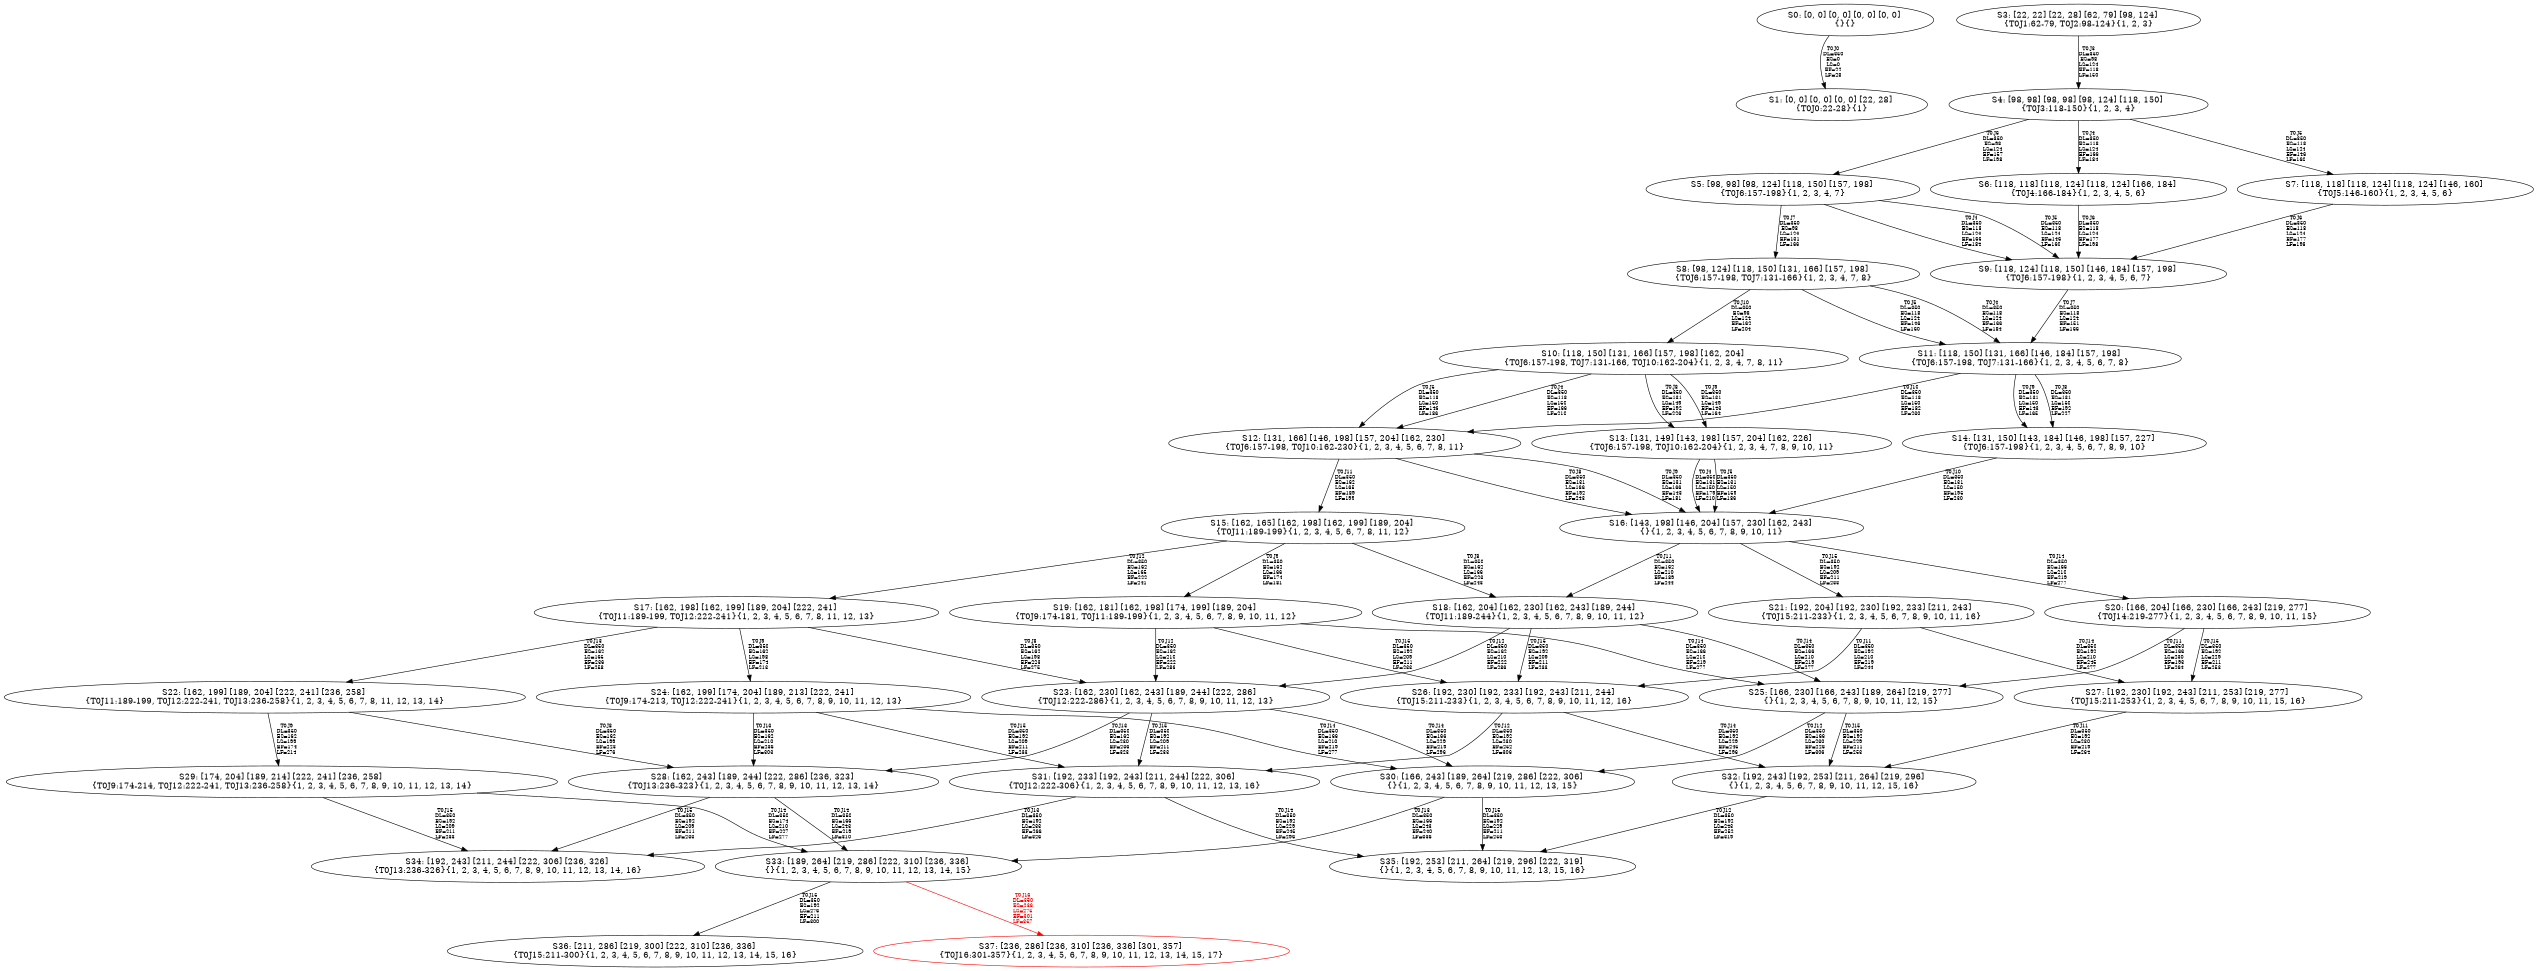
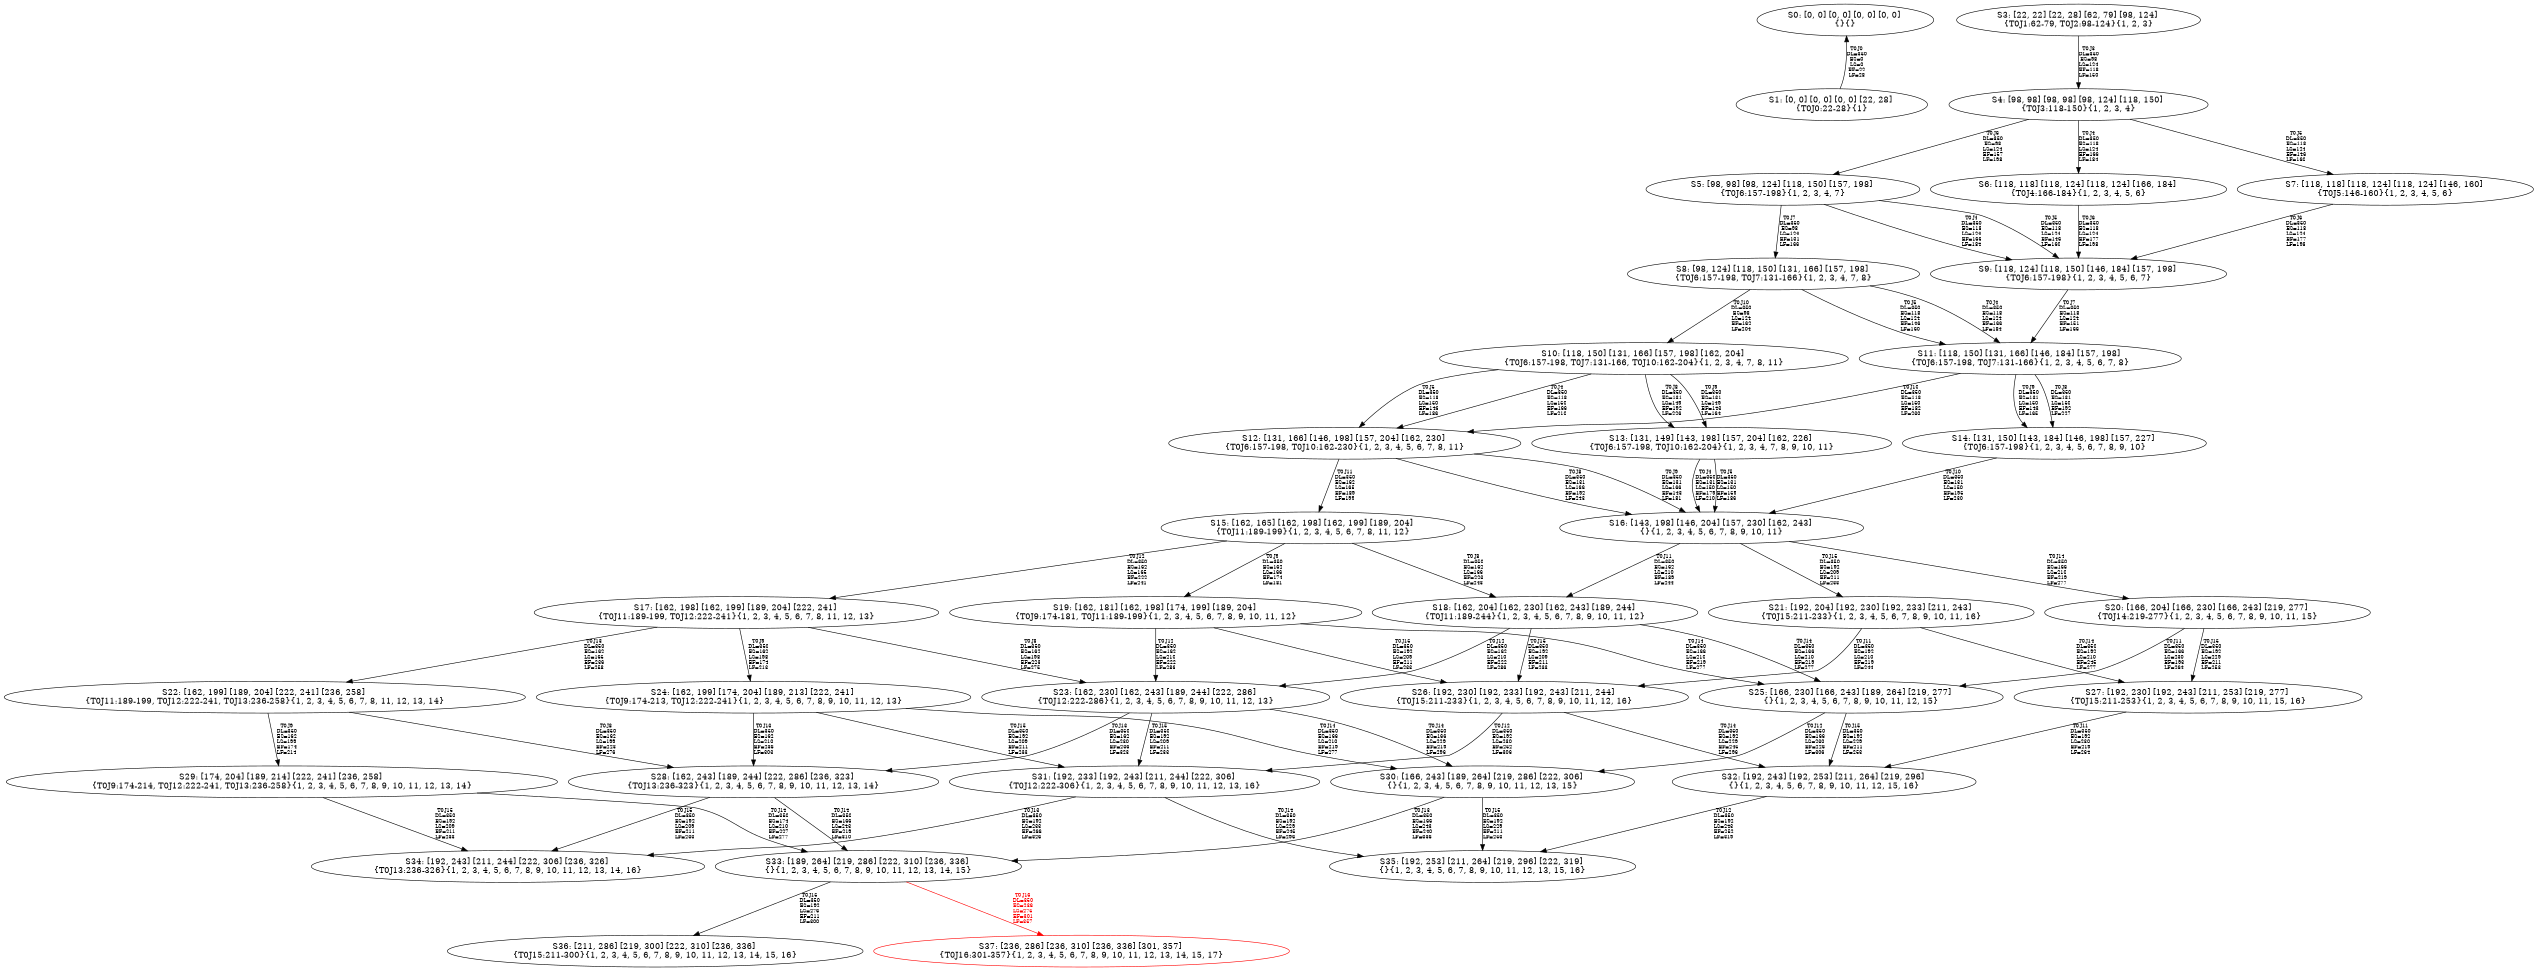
edge "S0: [0, 0] [0, 0] [0, 0] [0, 0] {}{}" -> "S1: [0, 0] [0, 0] [0, 0] [22, 28] {T0J0:22-28}{1}": reversed
